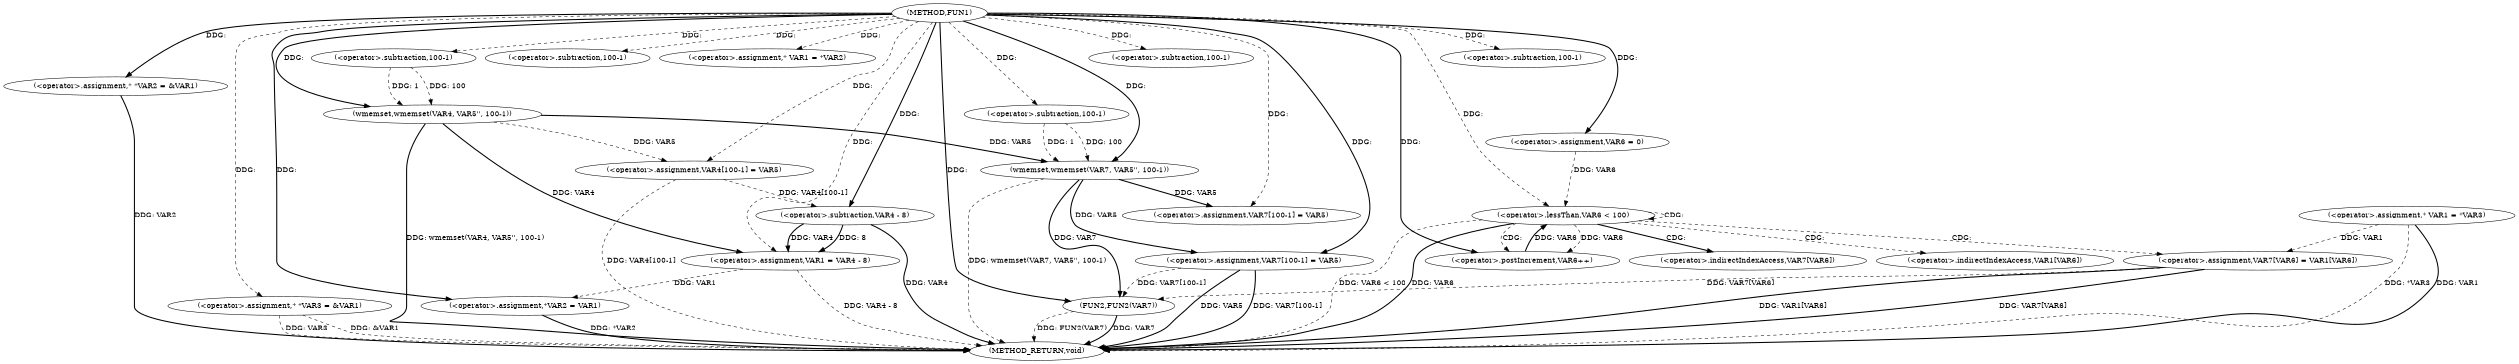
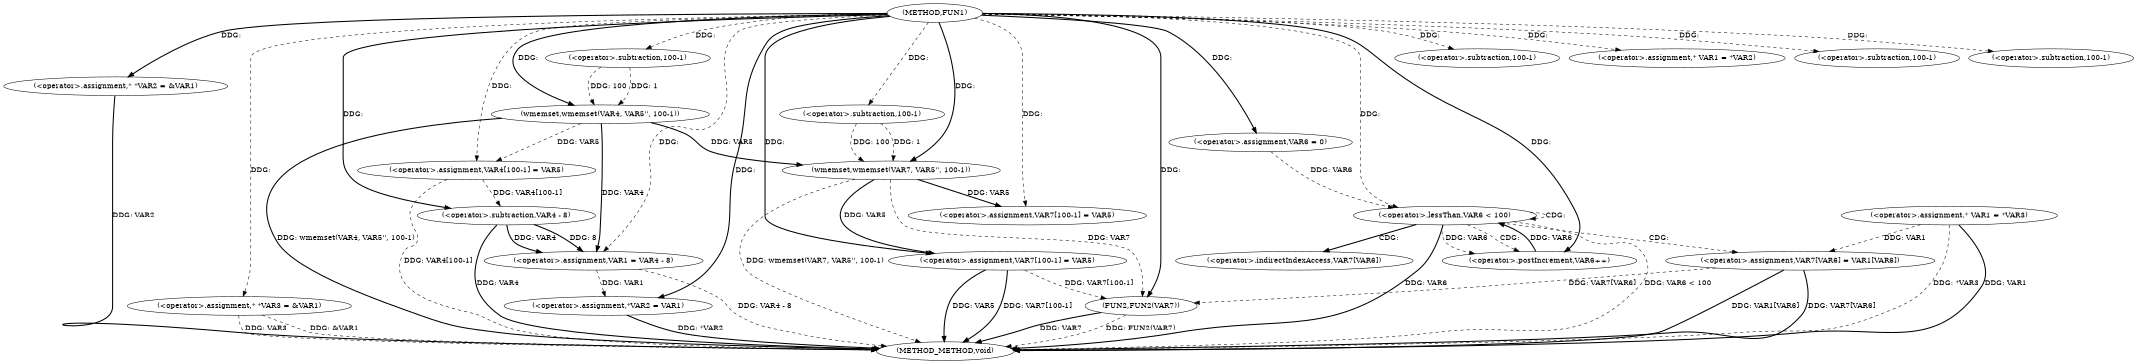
edge "(wmemset,wmemset(VAR7, VAR5'', 100-1))" -> "(FUN2,FUN2(VAR7))": style bold -> dashed
node "(<operator>.indirectIndexAccess,VAR1[VAR6])": removed
node "(METHOD_RETURN,void)": label "(METHOD_RETURN,void)" -> "(METHOD_METHOD,void)"
